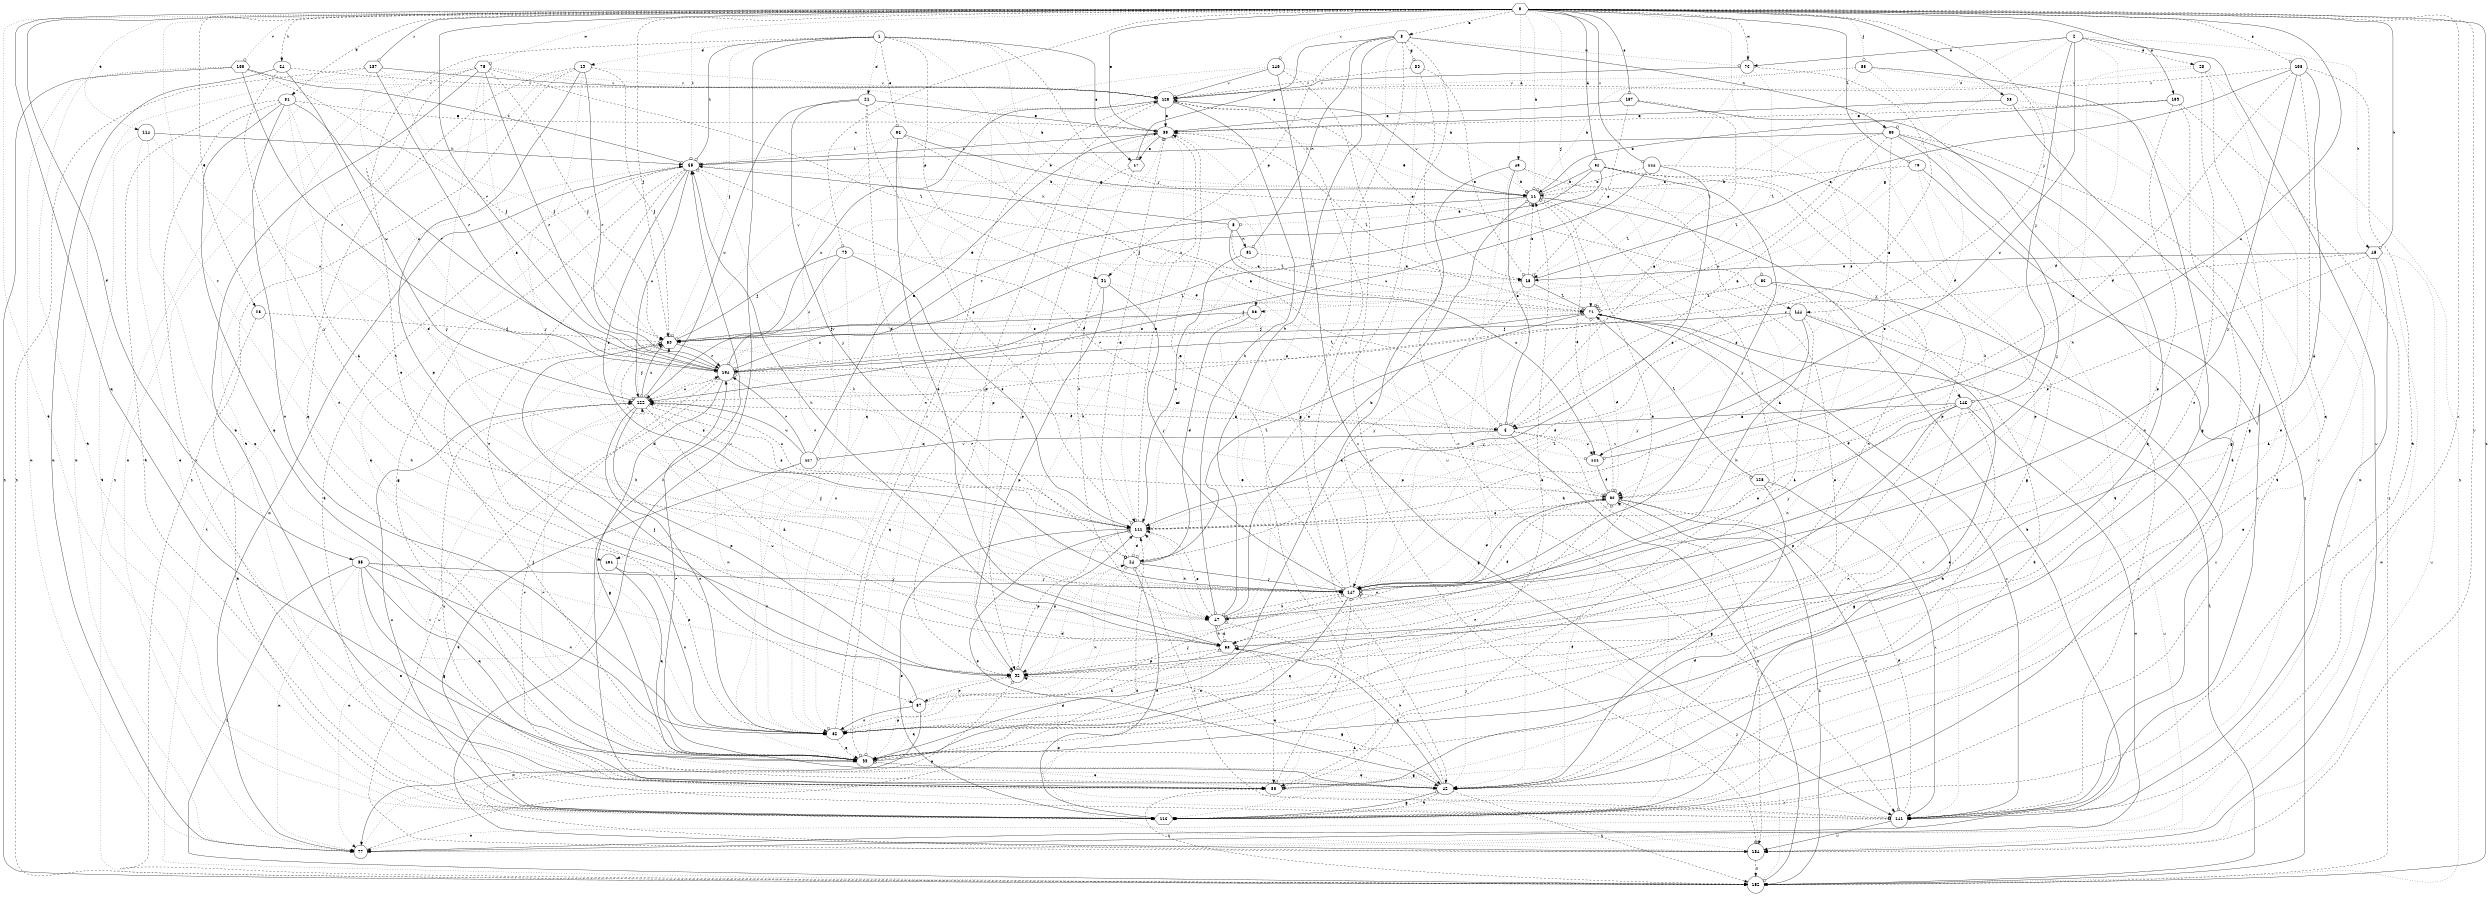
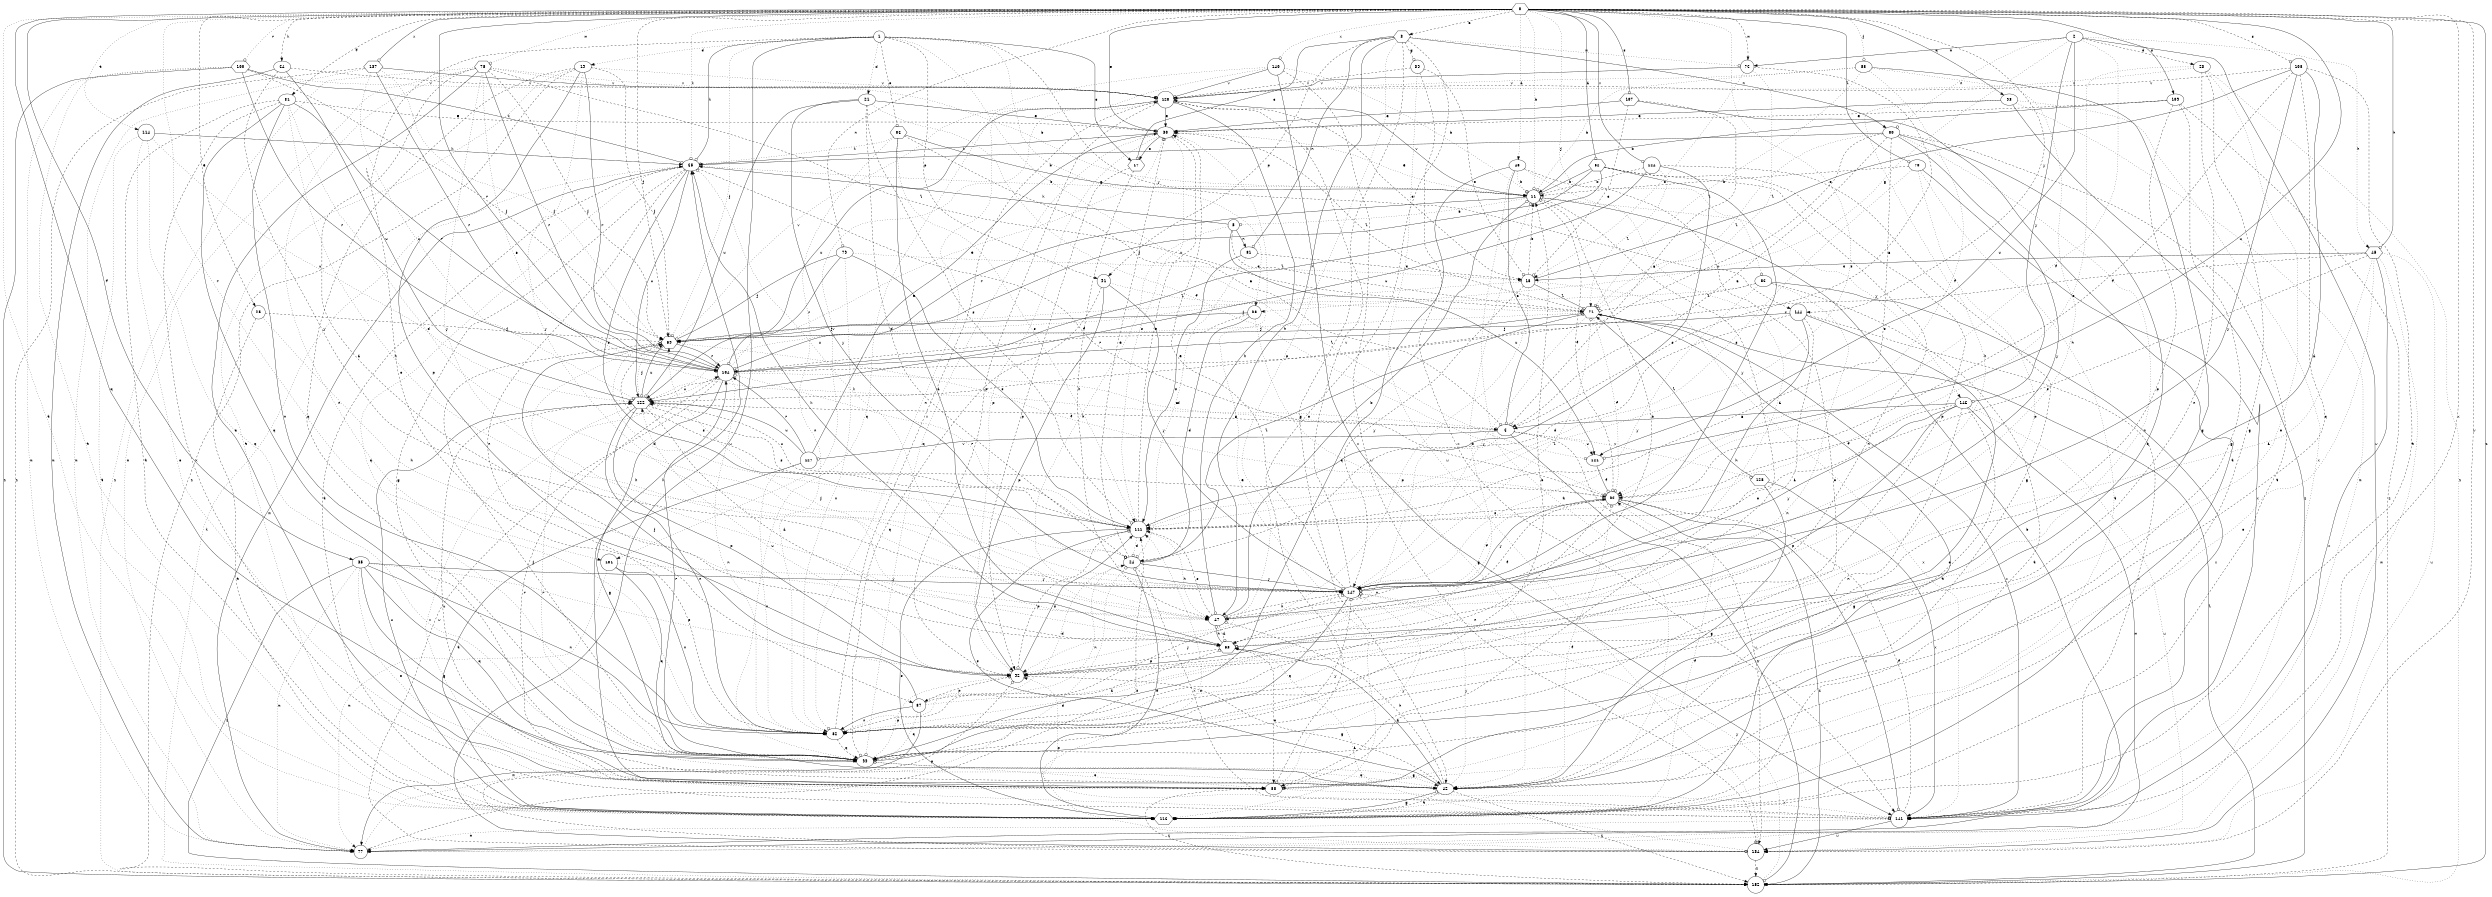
edge "3" -> "47": arrowhead odot -> normal
edge "104" -> "134": arrowhead normal -> odot
